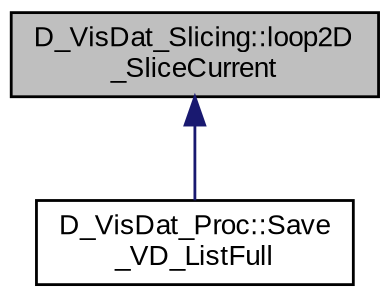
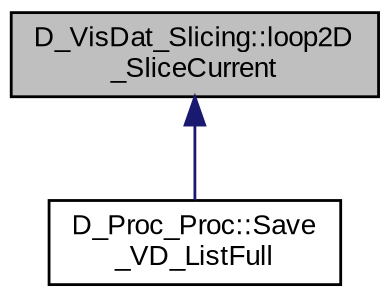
node "D_VisDat_Proc::Save _VD_ListFull": label "D_VisDat_Proc::Save _VD_ListFull" -> "D_Proc_Proc::Save _VD_ListFull"
